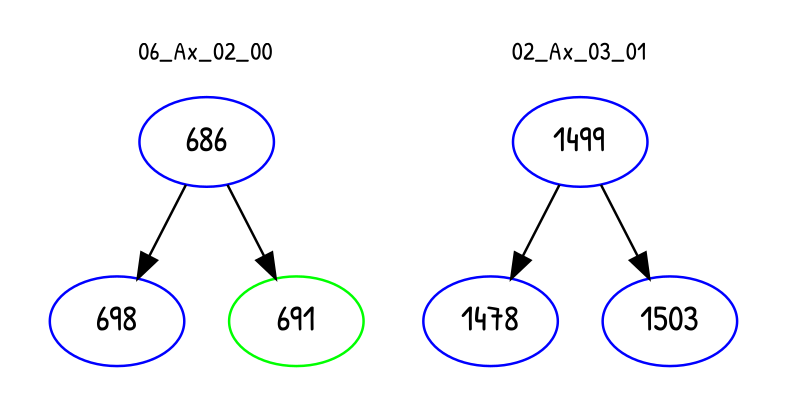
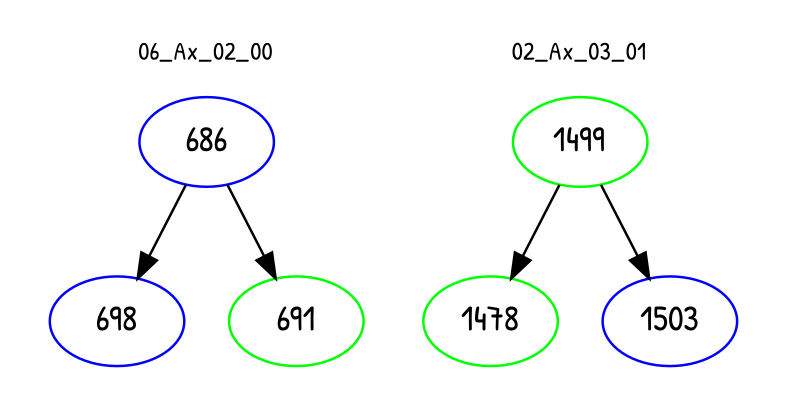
node "1499": color blue -> green
node "1478": color blue -> green
